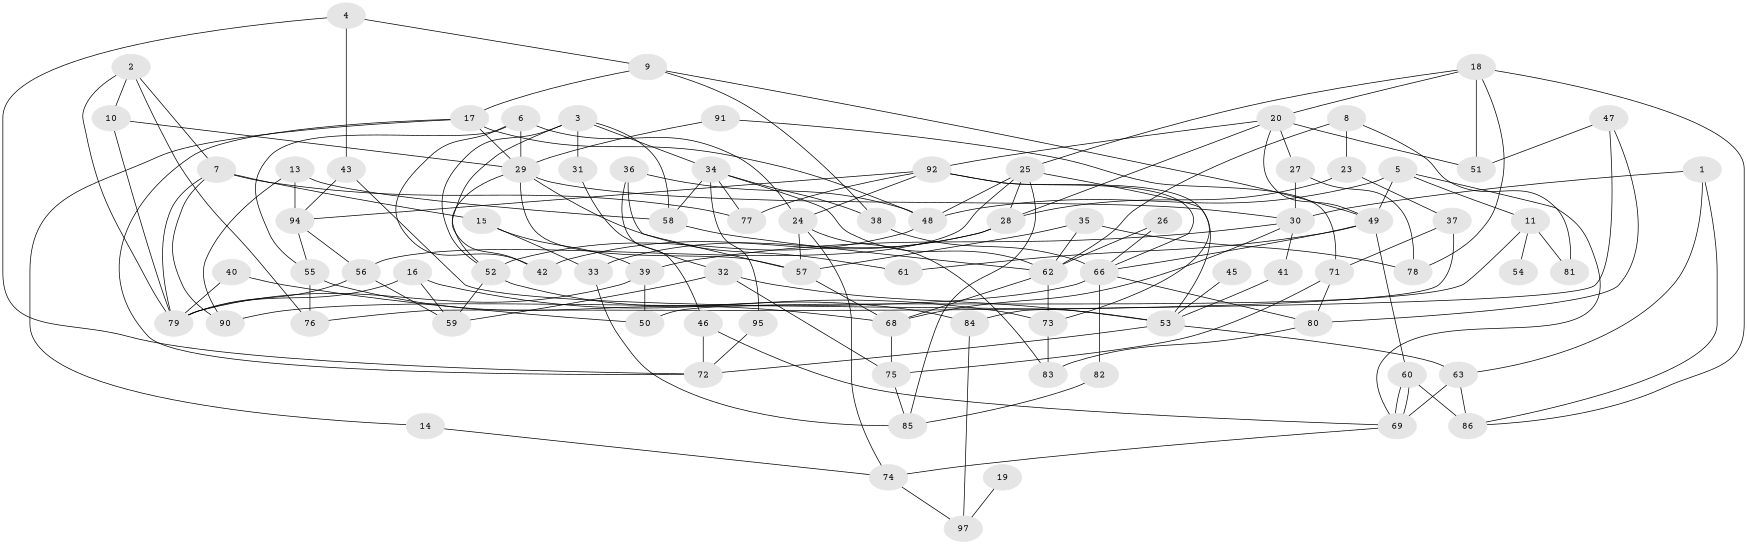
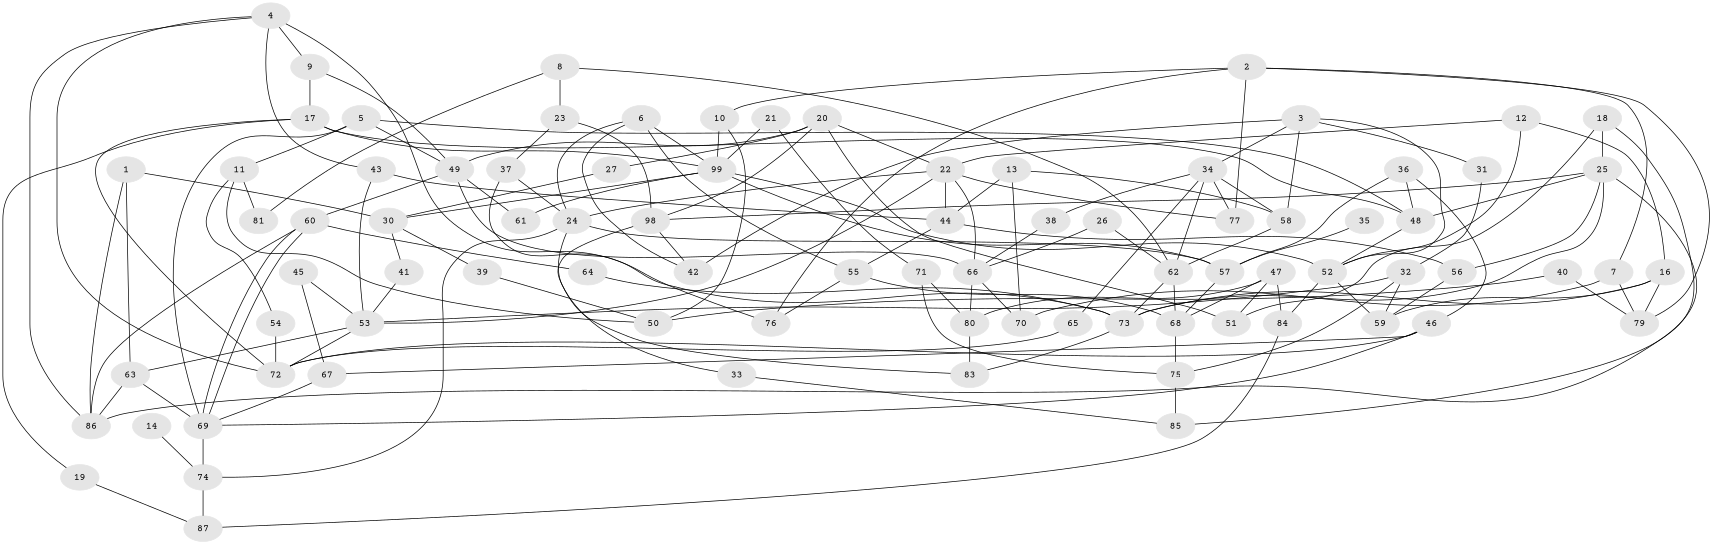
edge "18" -- "20": removed
node "91": label "91" -> "21"
node "12": added
edge "9" -- "38": removed
edge "4" -- "86": added
node "29": label "29" -> "99"
node "92": label "92" -> "22"
edge "7" -- "77": now "2" -- "77"
edge "10" -- "79": now "10" -- "50"
node "94": label "94" -> "44"
node "15": removed
node "28": label "28" -> "98"
edge "35" -- "62": removed
edge "37" -- "71": now "37" -- "24"
edge "17" -- "14": now "17" -- "19"
node "64": added
node "78": removed
edge "30" -- "68": now "47" -- "68"
edge "56" -- "79": removed
edge "39" -- "79": removed
edge "4" -- "73": added
node "90": label "90" -> "70"
node "95": label "95" -> "65"
edge "54" -- "72": added
node "67": added
node "82": removed
node "97": label "97" -> "87"
